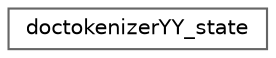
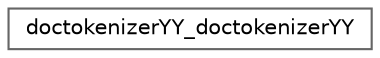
node "doctokenizerYY_state": label "doctokenizerYY_state" -> "doctokenizerYY_doctokenizerYY"
